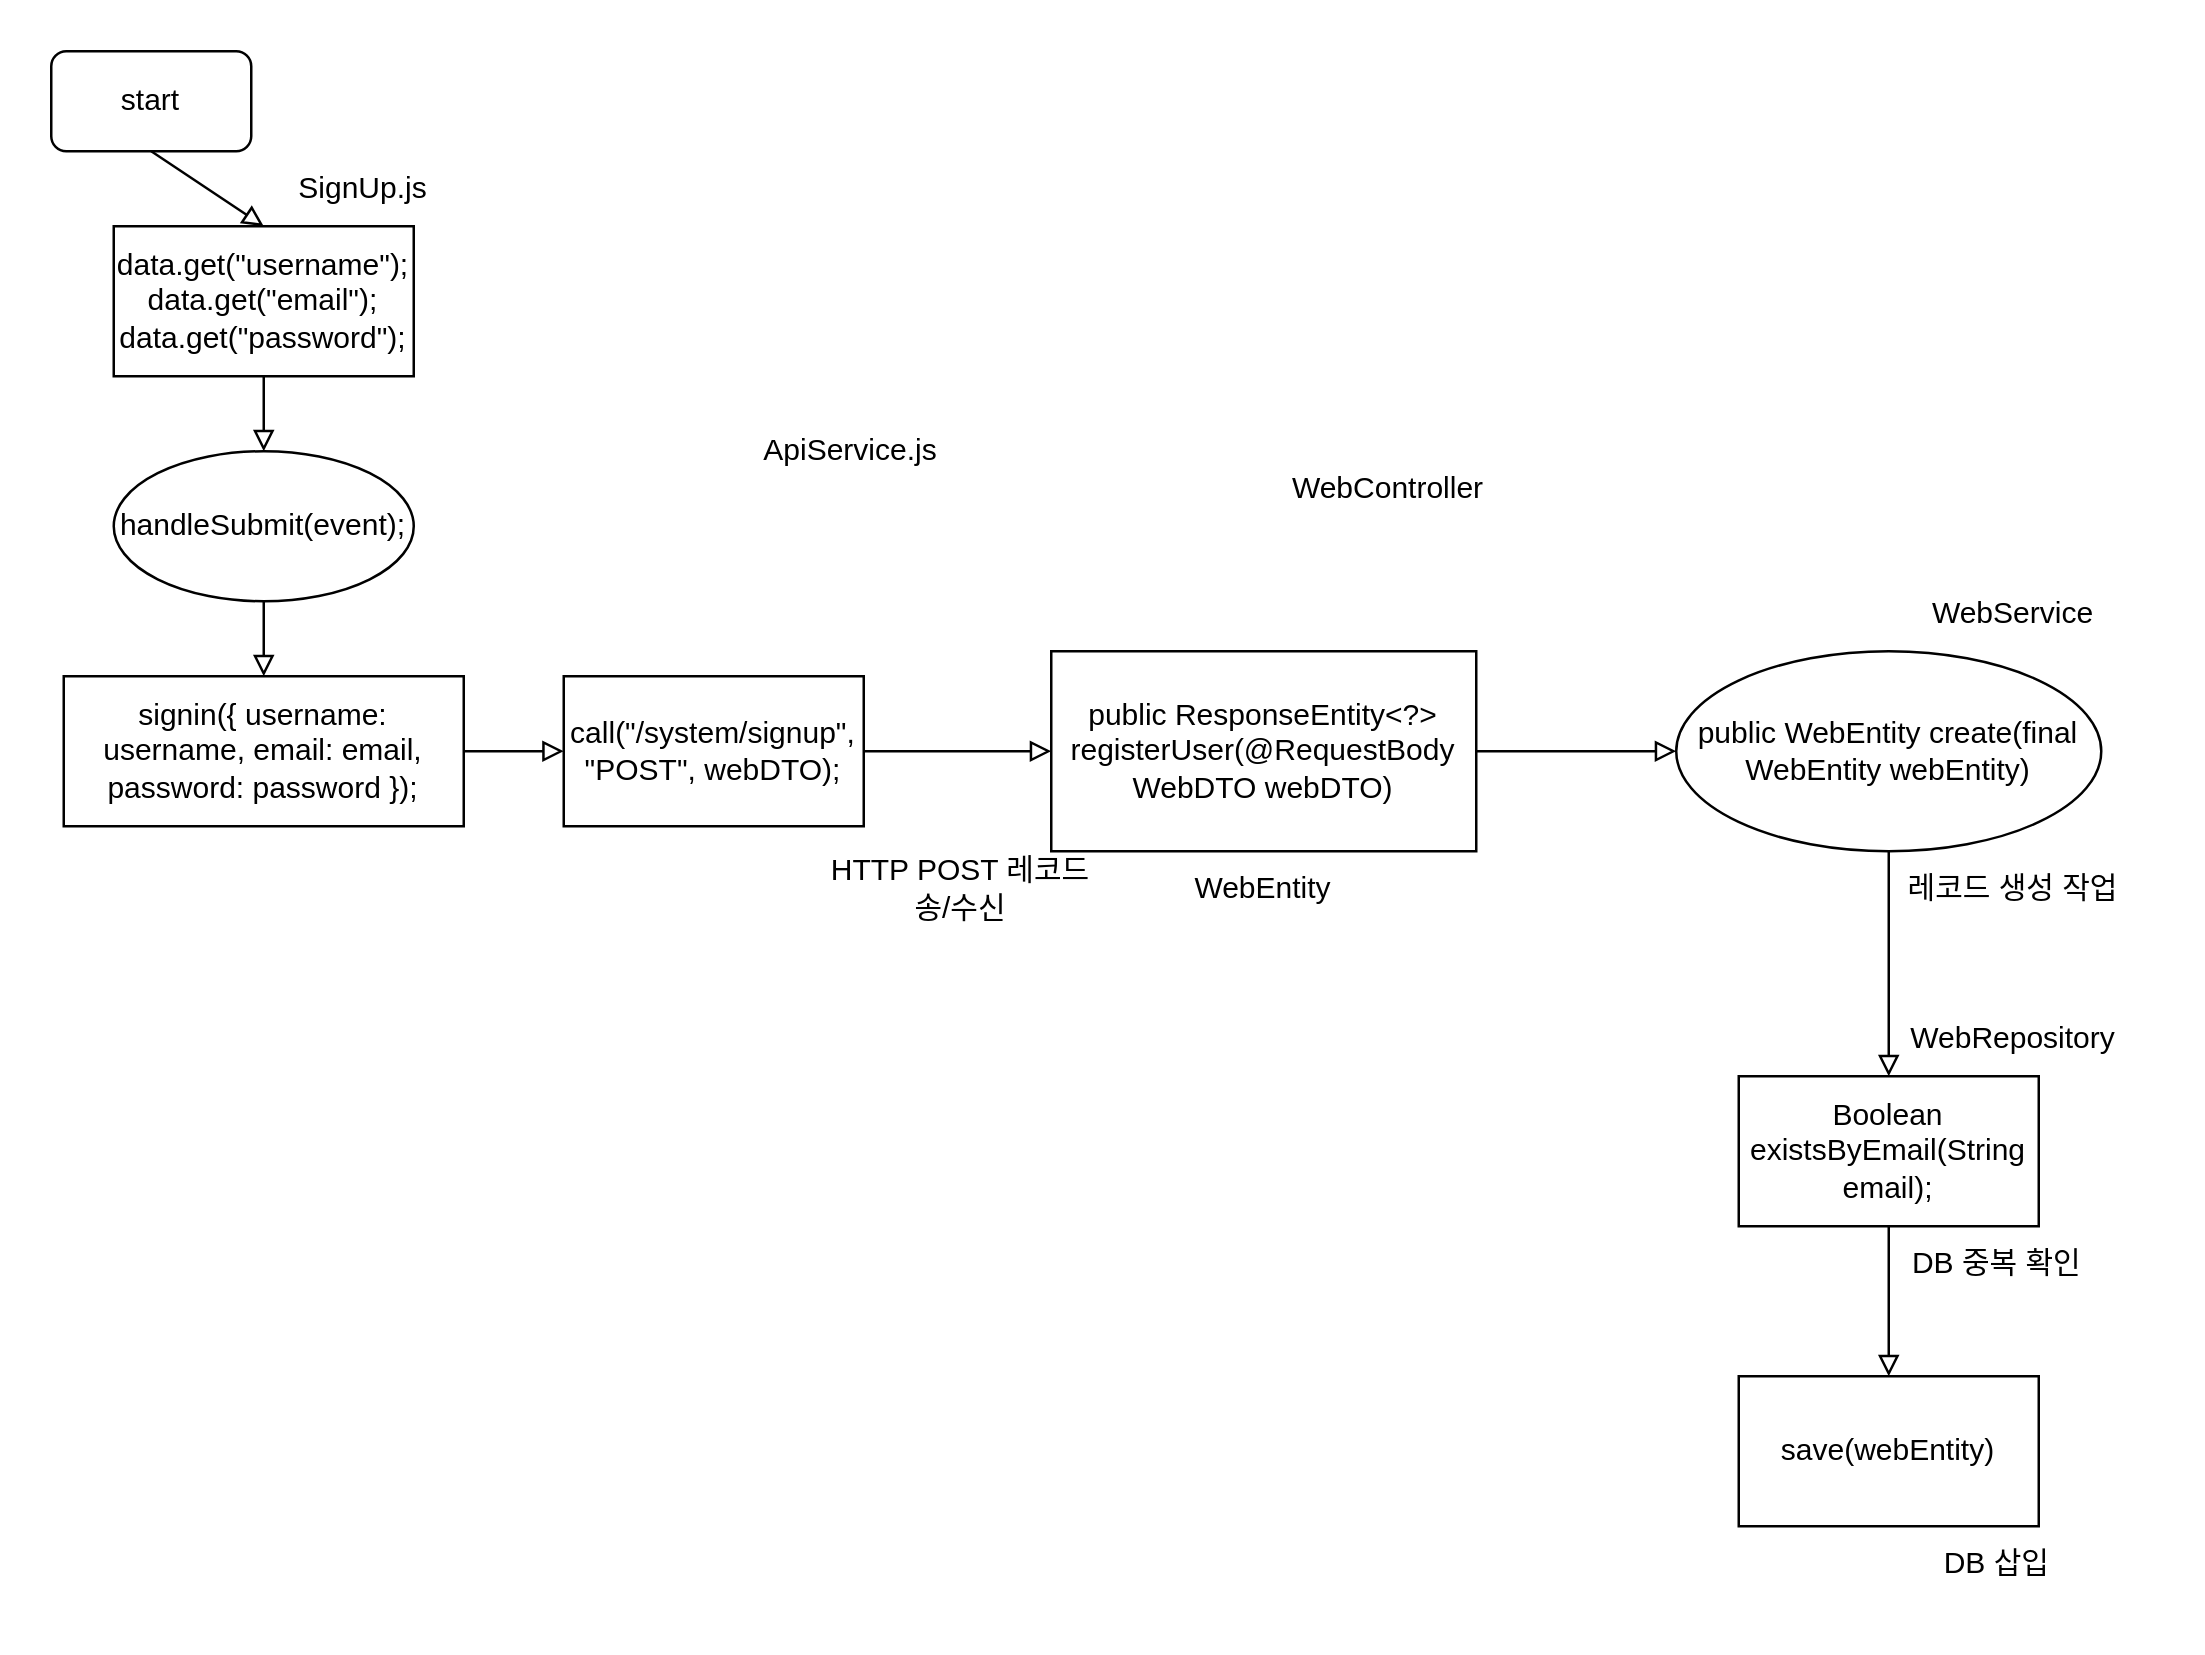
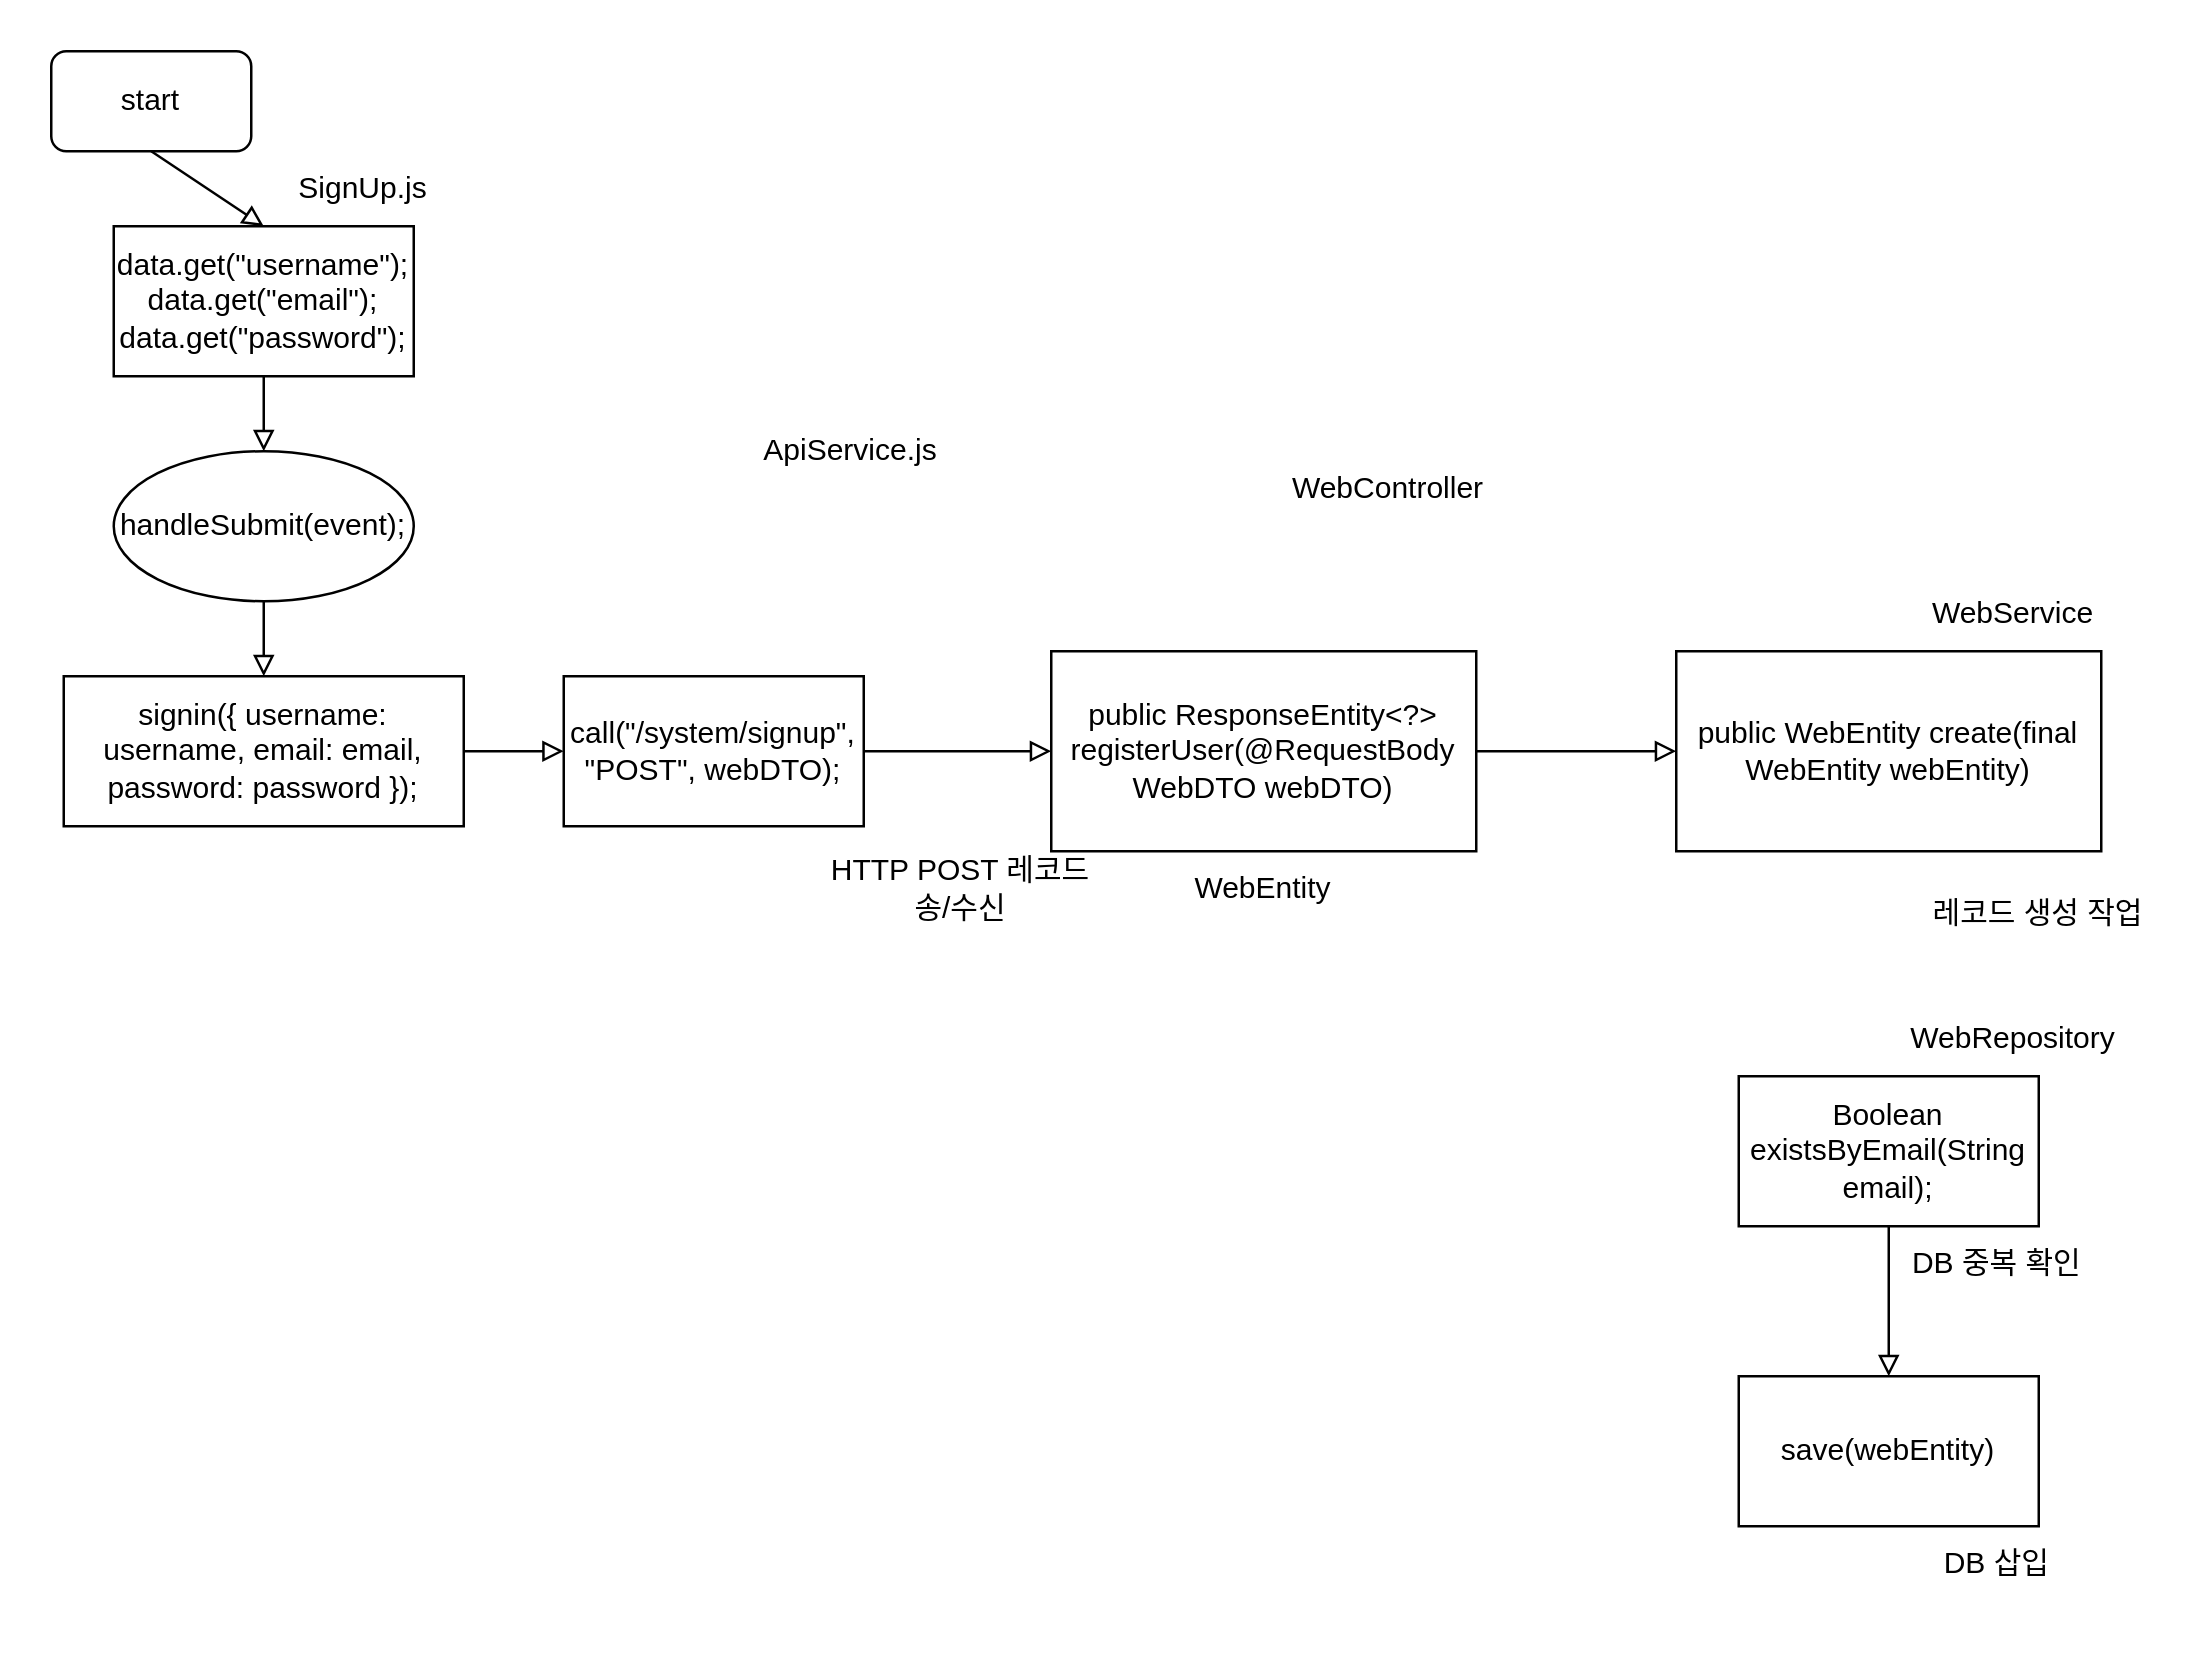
node "public WebEntity create(final WebEntity webEntity)": shape ellipse -> rectangle
node "레코드 생성 작업": moved (2014, 889) -> (2039, 914)
edge "public WebEntity create(final WebEntity webEntity)" -> "Boolean existsByEmail(String email);": removed
